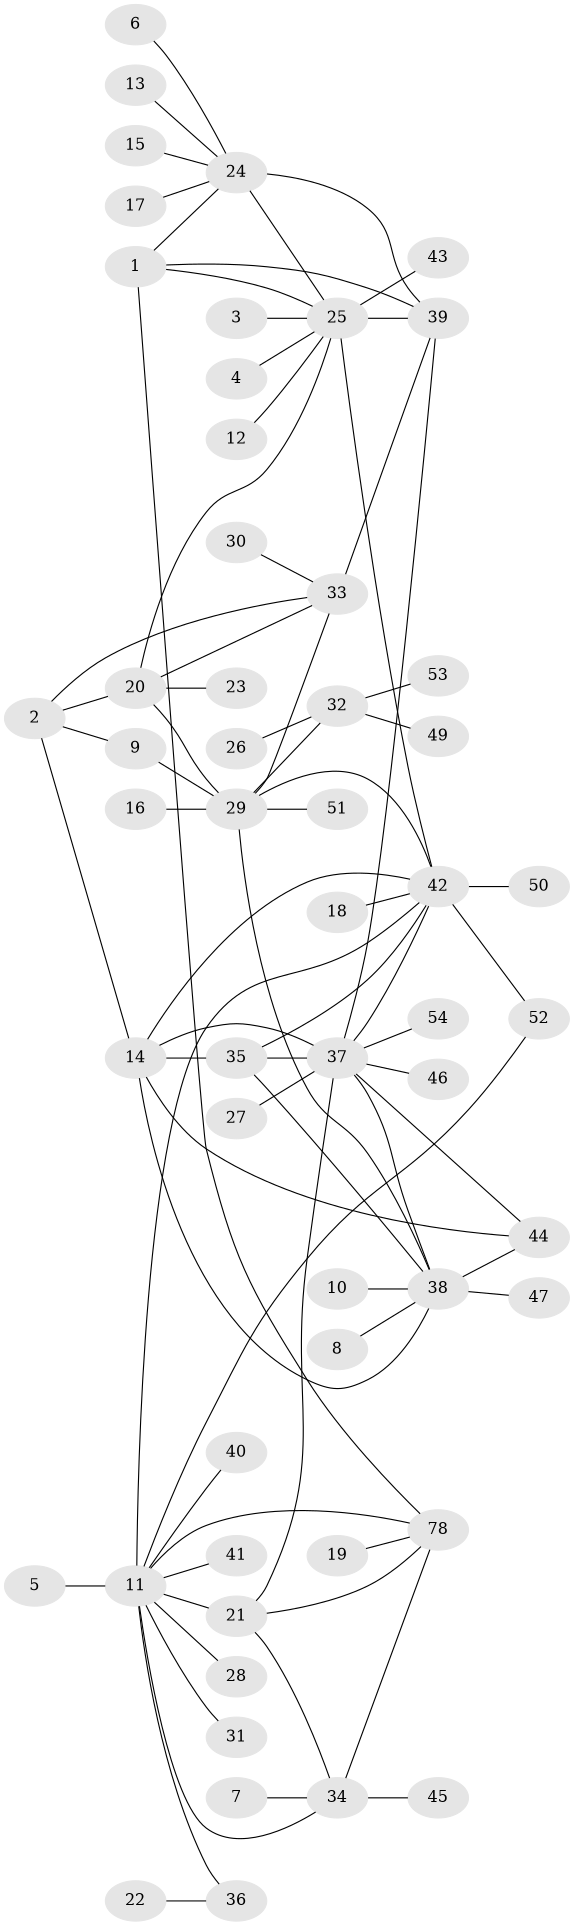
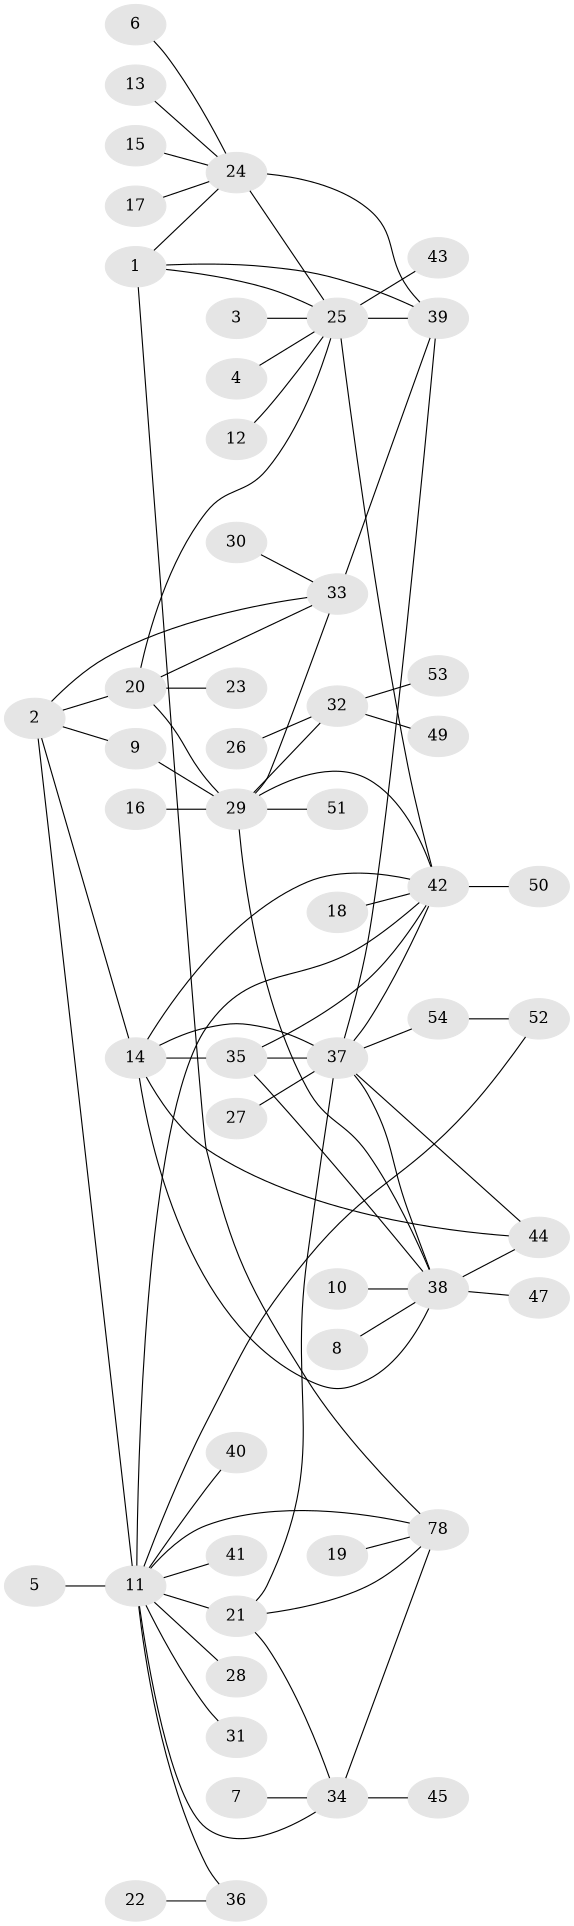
edge "42" -- "52": now "54" -- "52"
node "46": removed
edge "2" -- "11": added
